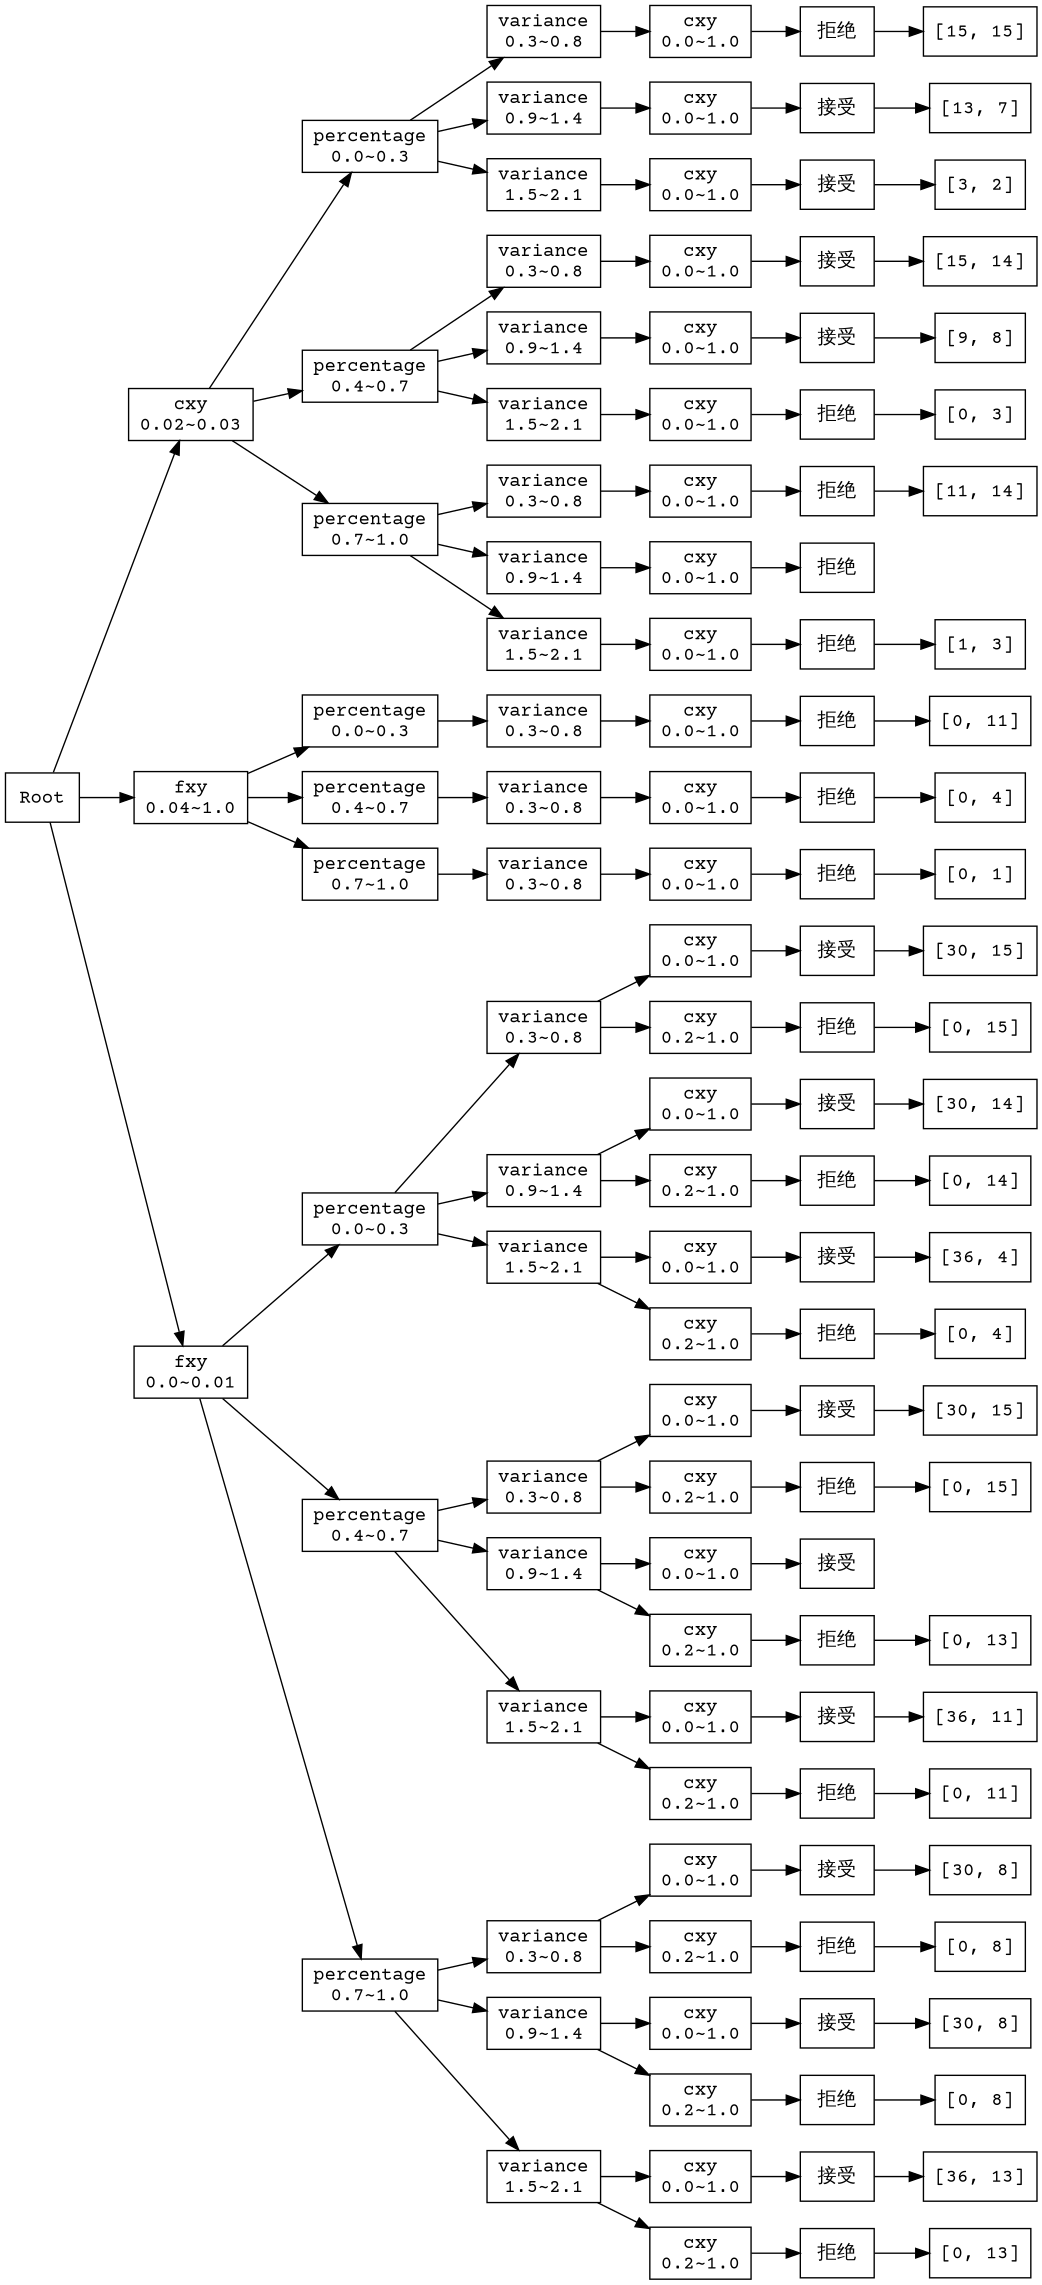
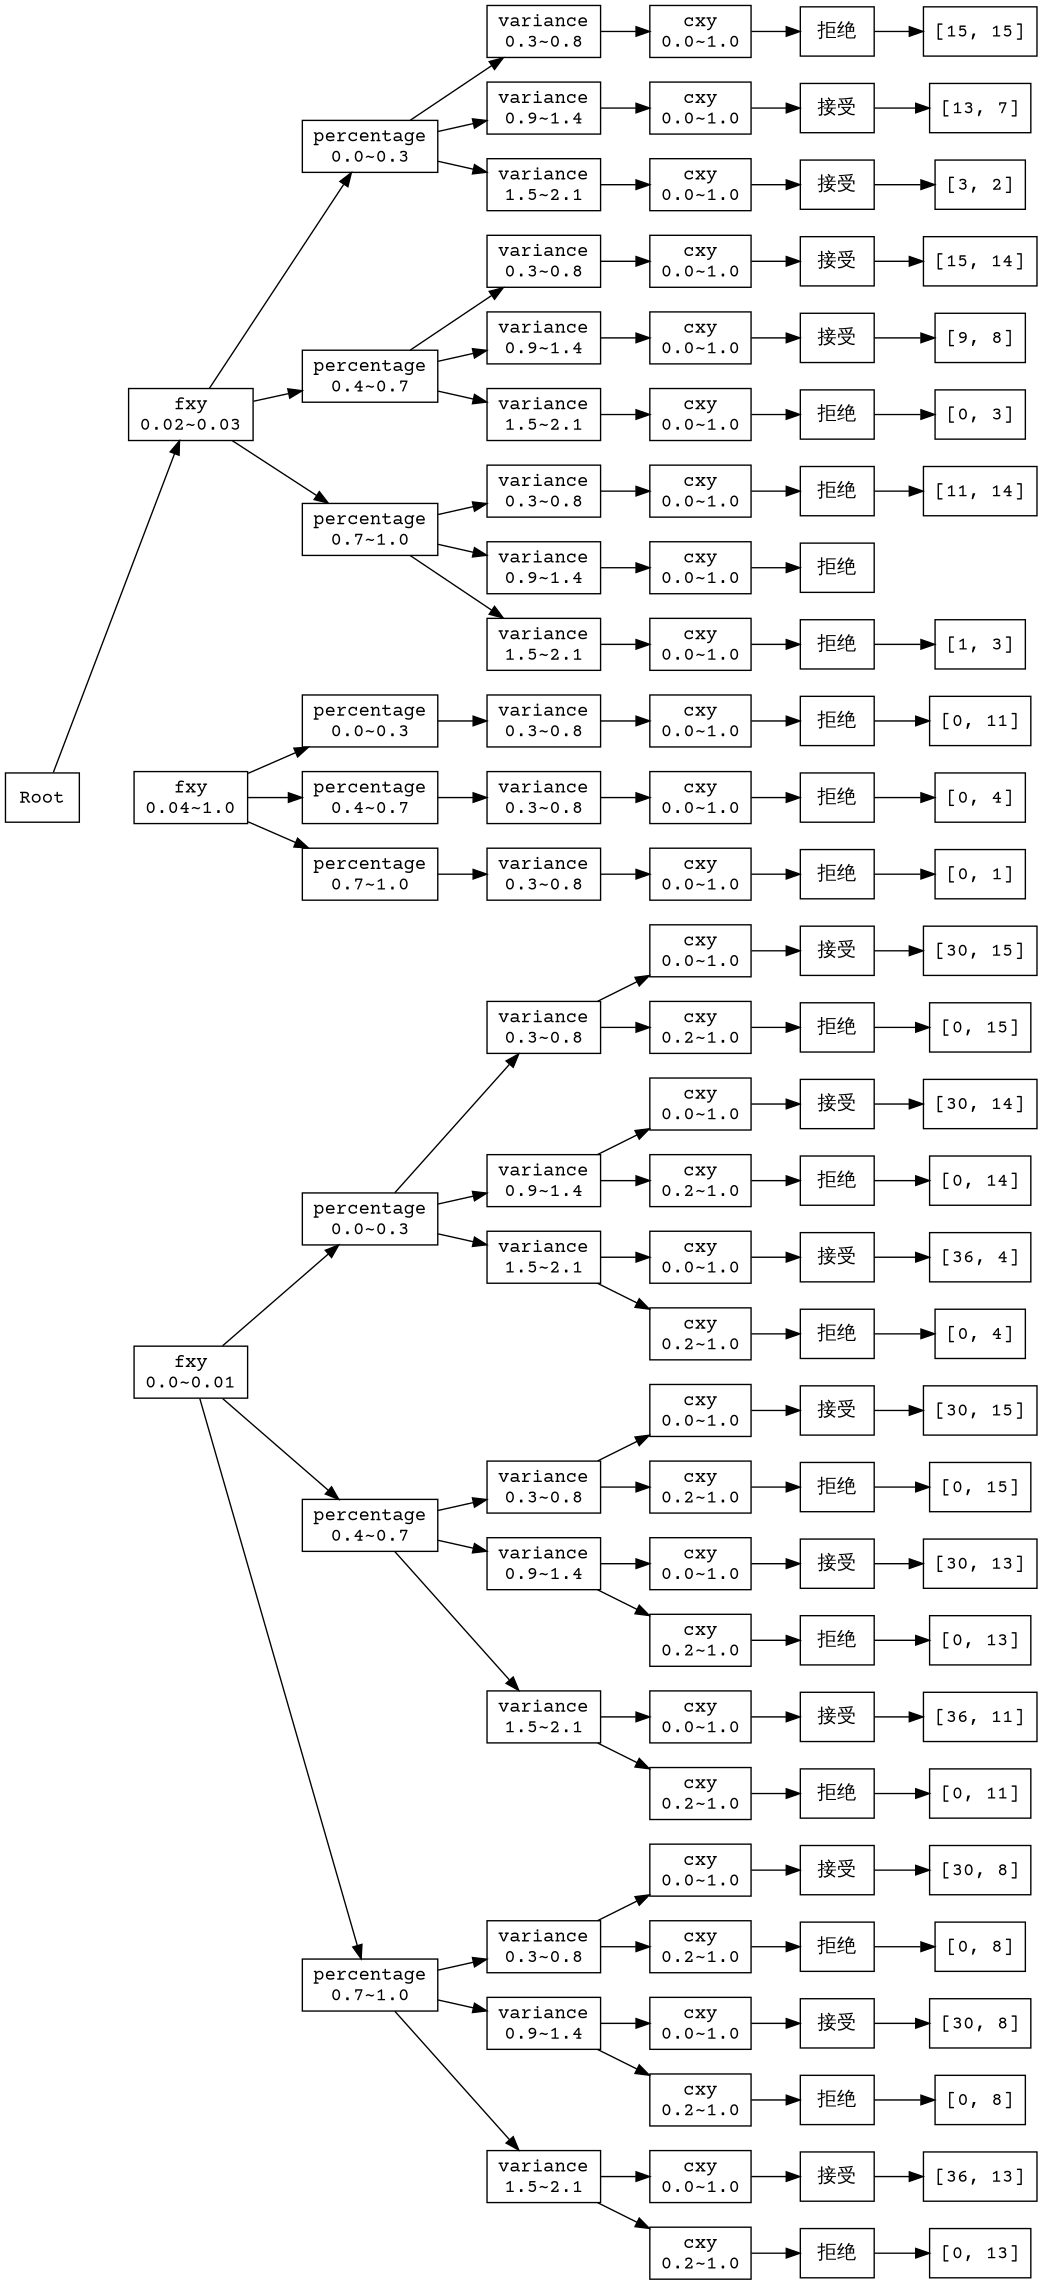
node "cxy 0.02~0.03": label "cxy 0.02~0.03" -> "fxy 0.02~0.03"
edge "Root" -> "fxy 0.04~1.0": removed
edge "Root" -> "fxy 0.0~0.01": removed
node "[30, 13]": added
